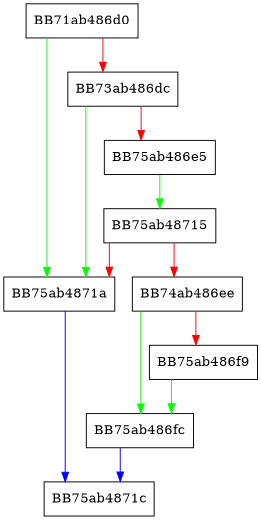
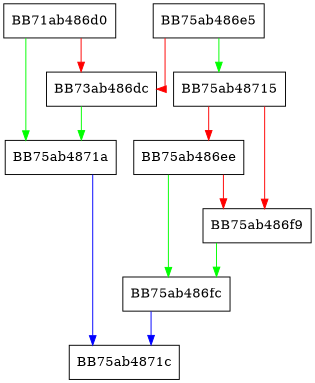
edge "BB73ab486dc" -> "BB75ab486e5": reversed
edge "BB75ab48715" -> "BB75ab4871a": now "BB75ab48715" -> "BB75ab486f9"
node "BB74ab486ee": label "BB74ab486ee" -> "BB75ab486ee"
